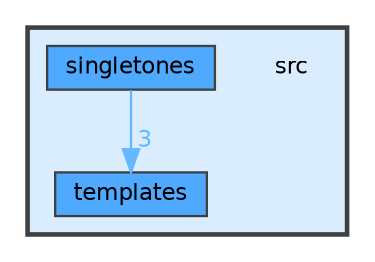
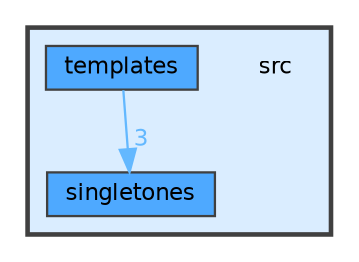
edge "singletones" -> "templates": reversed
